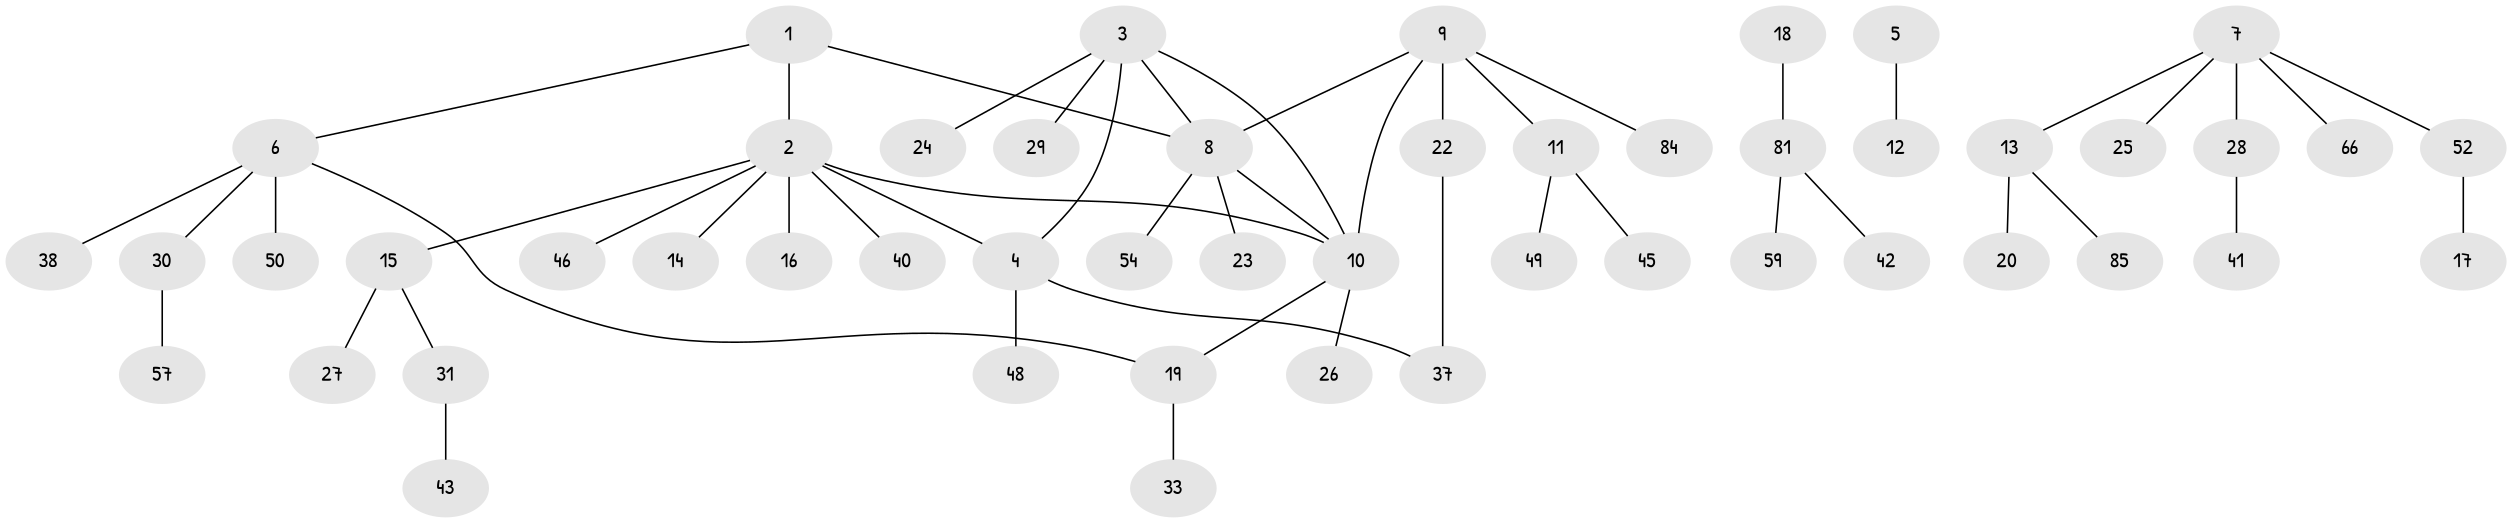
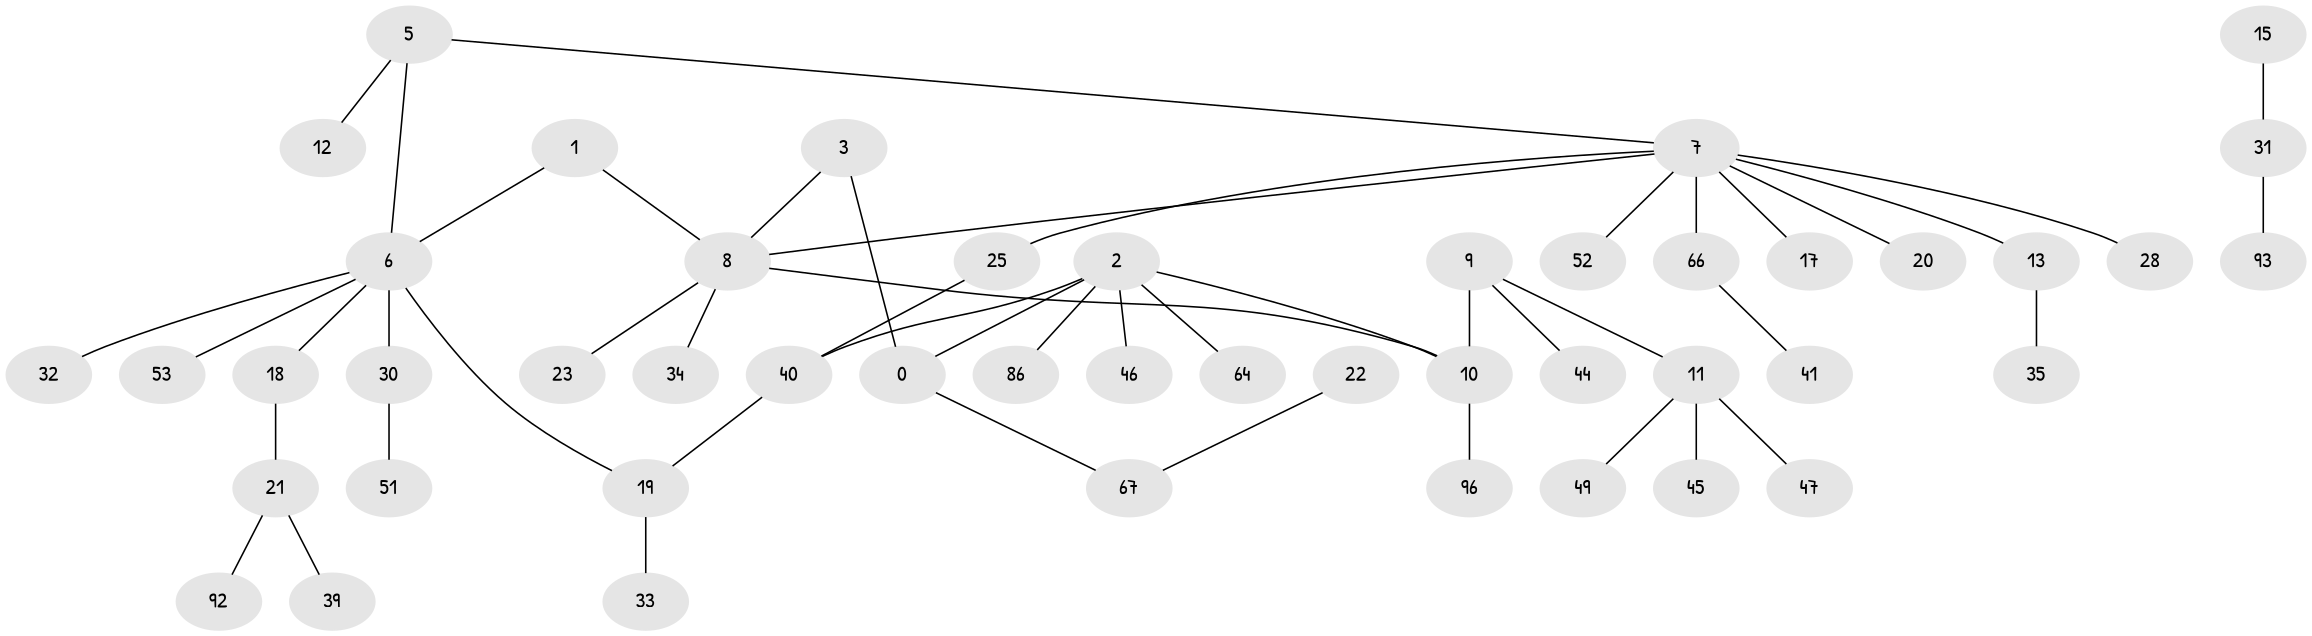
edge "5" -- "7": added
edge "9" -- "8": now "7" -- "8"
edge "1" -- "2": removed
edge "9" -- "22": removed
edge "3" -- "10": removed
edge "5" -- "6": added
node "24": removed
node "29": removed
node "84": label "84" -> "44"
node "81": label "81" -> "21"
edge "2" -- "15": removed
edge "13" -- "20": now "7" -- "20"
edge "28" -- "41": now "66" -- "41"
edge "52" -- "17": now "7" -- "17"
node "38": label "38" -> "32"
node "50": label "50" -> "53"
node "14": label "14" -> "64"
node "16": label "16" -> "86"
node "4": label "4" -> "0"
node "54": label "54" -> "34"
node "59": label "59" -> "39"
node "42": label "42" -> "92"
node "85": label "85" -> "35"
edge "10" -- "19": now "40" -- "19"
edge "25" -- "40": added
edge "6" -- "18": added
node "57": label "57" -> "51"
node "27": removed
node "48": removed
node "26": label "26" -> "96"
node "37": label "37" -> "67"
node "43": label "43" -> "93"
node "47": added
